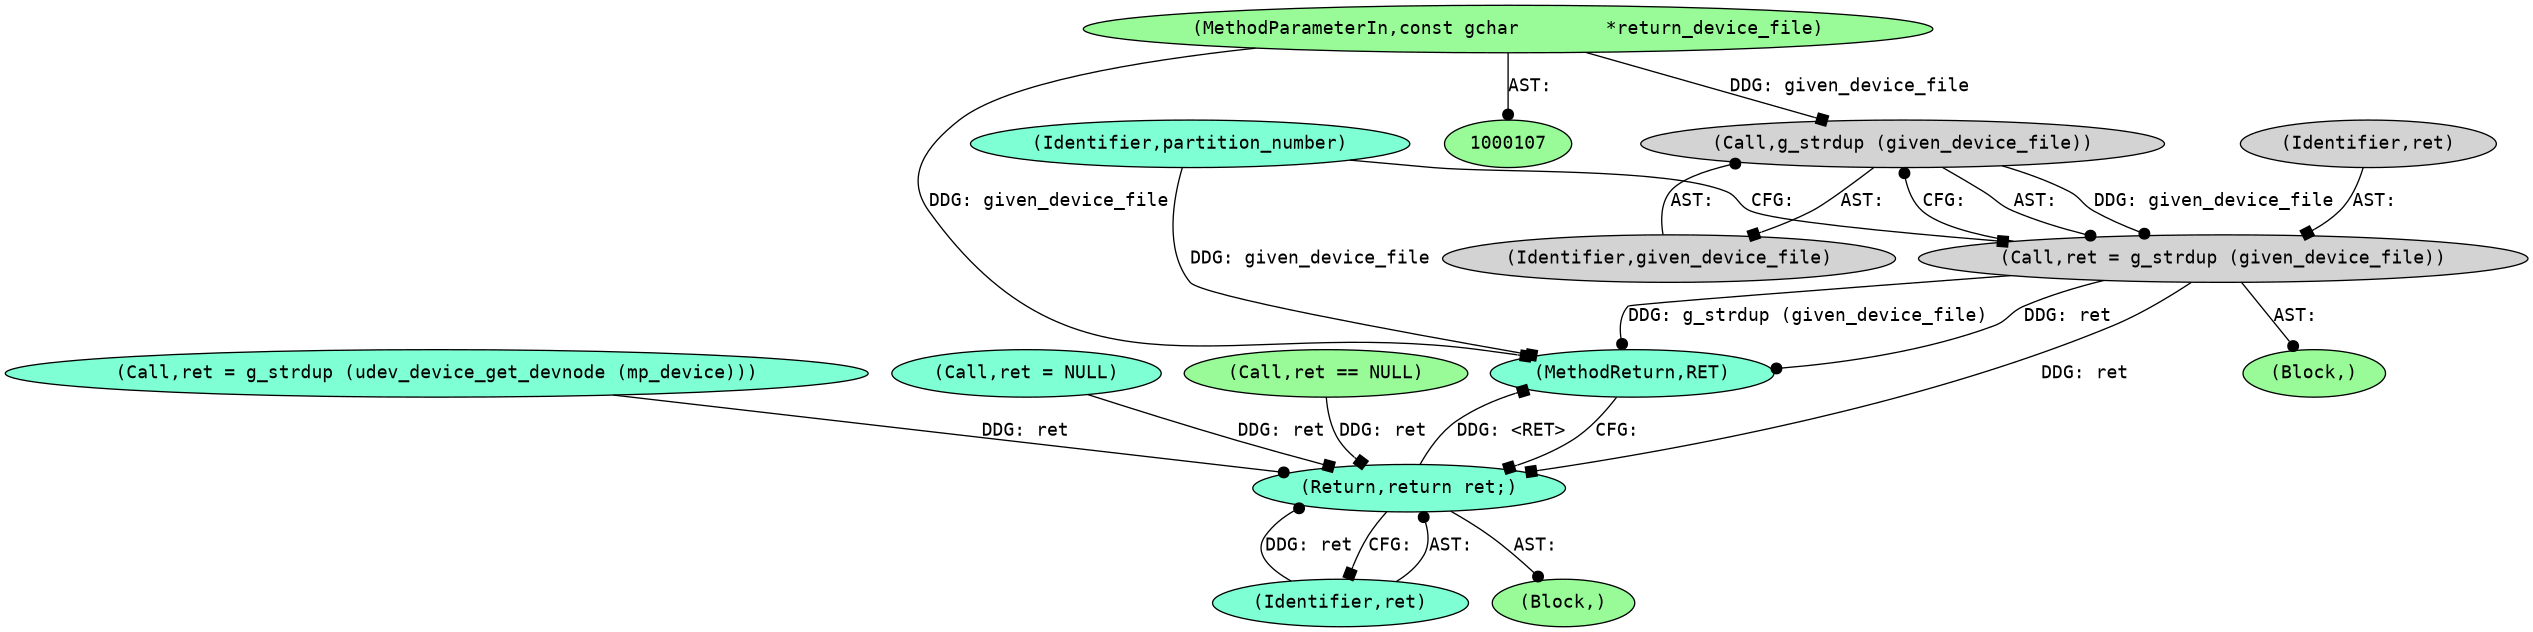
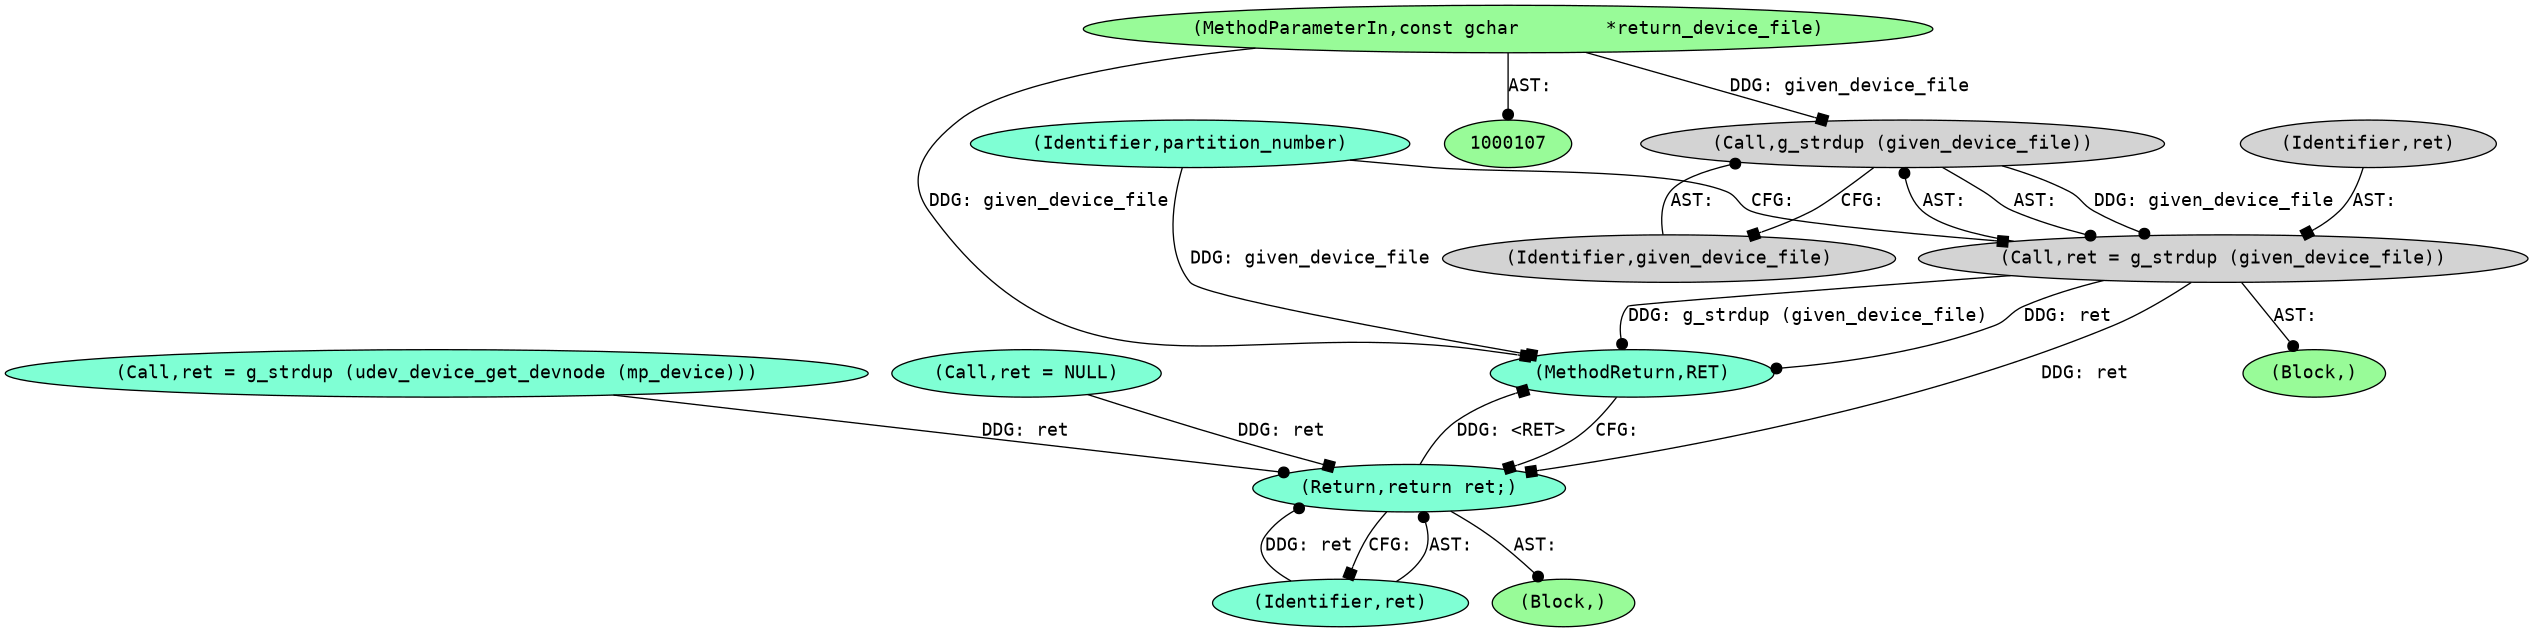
edge "(Call,g_strdup (given_device_file))" -> "(Identifier,given_device_file)": label "AST: " -> "CFG: "
edge "(Call,ret = g_strdup (given_device_file))" -> "(Call,g_strdup (given_device_file))": label "CFG: " -> "AST: "
node "(Call,ret == NULL)": removed
